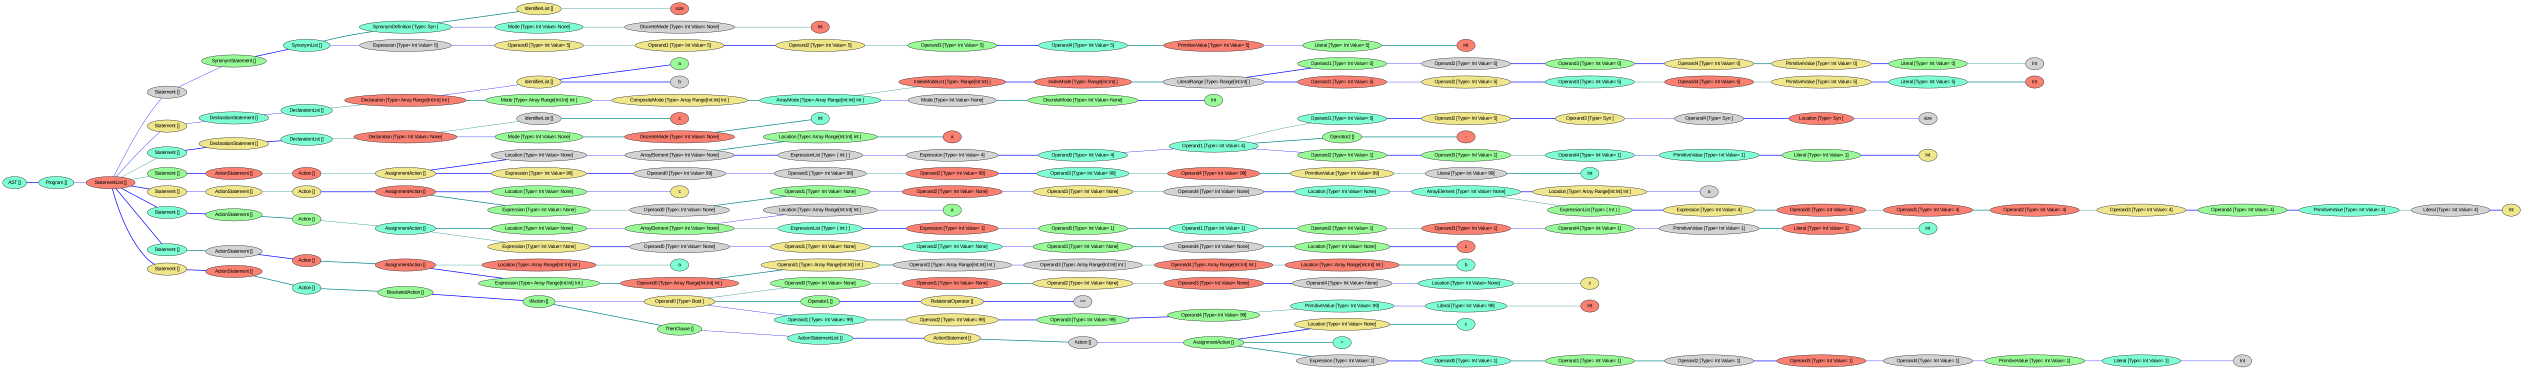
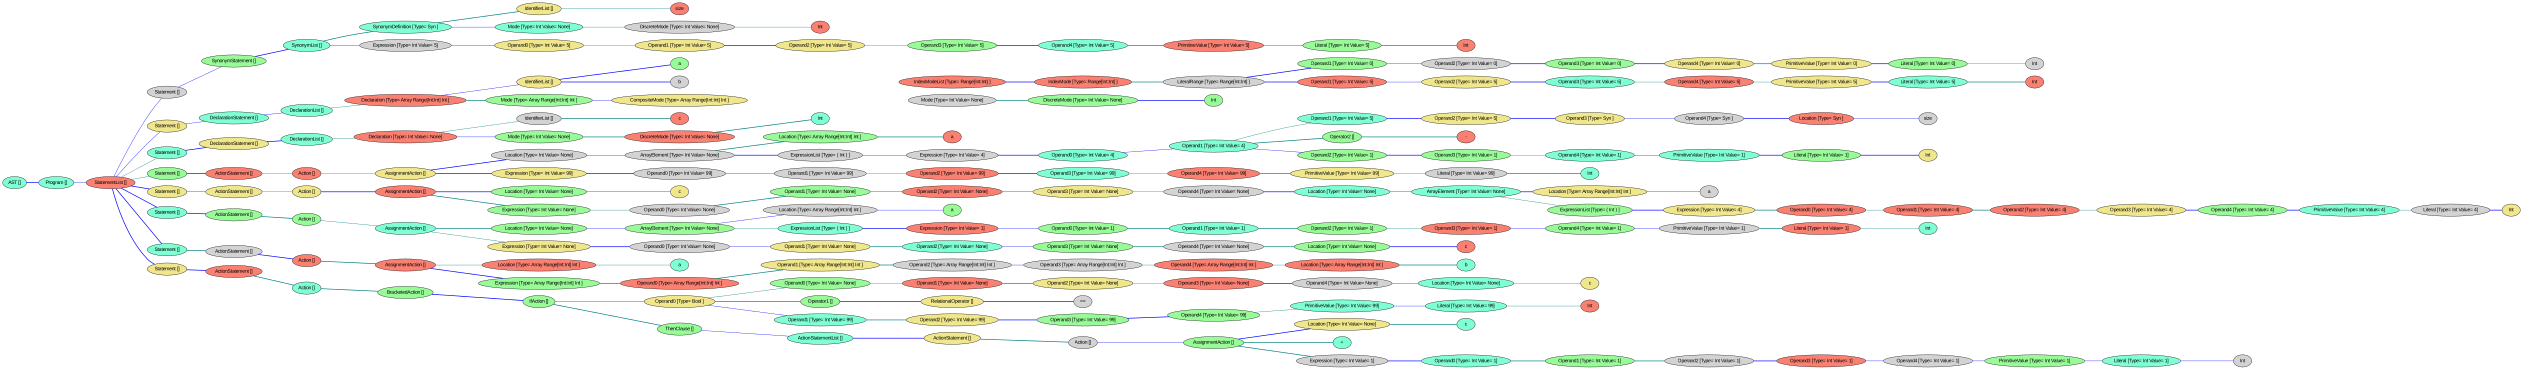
node "ArrayMode [Type= Array Range[Int:Int] Int ]": removed
